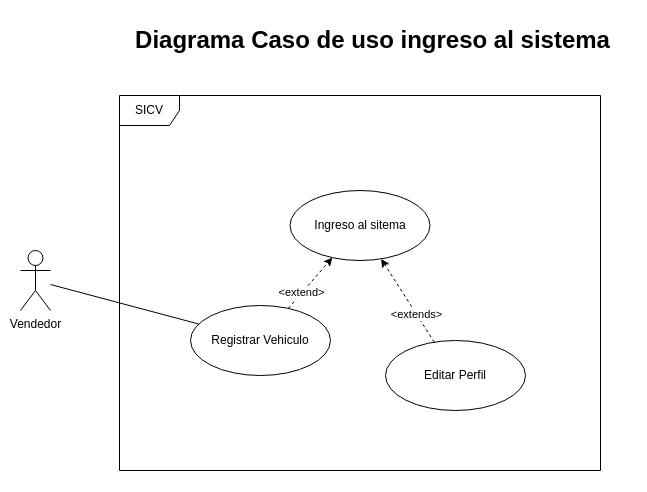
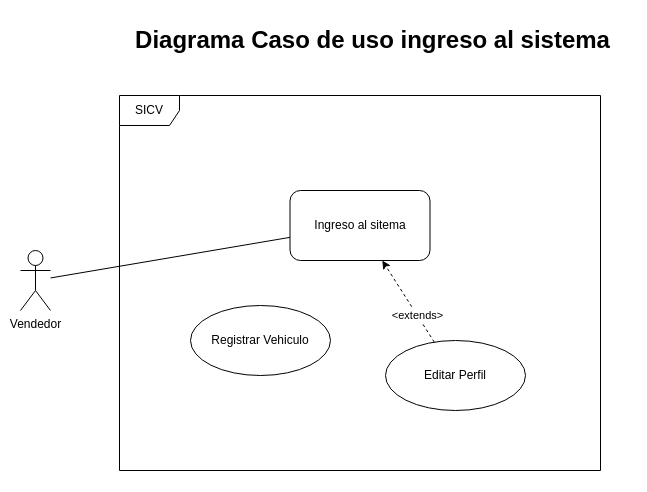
node "Ingreso al sitema": shape ellipse -> rounded rectangle
edge "Registrar Vehiculo" -> "Ingreso al sitema": removed, label "<extend>"
edge "Vendedor" -- "Registrar Vehiculo": now "Vendedor" -- "Ingreso al sitema"
